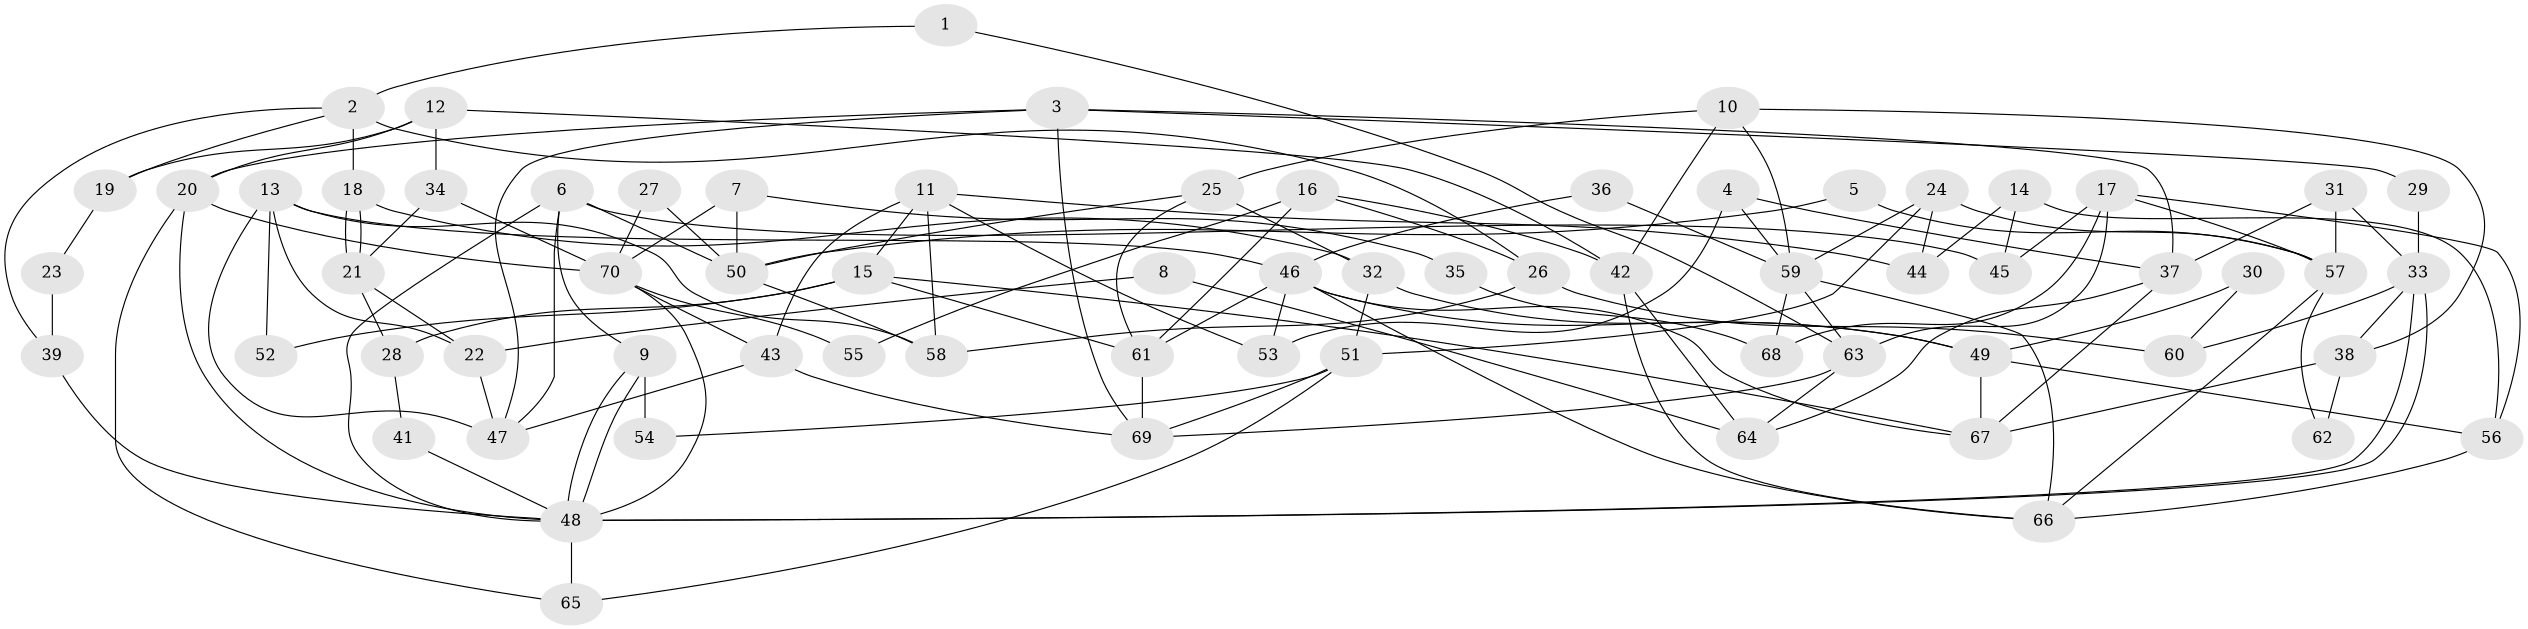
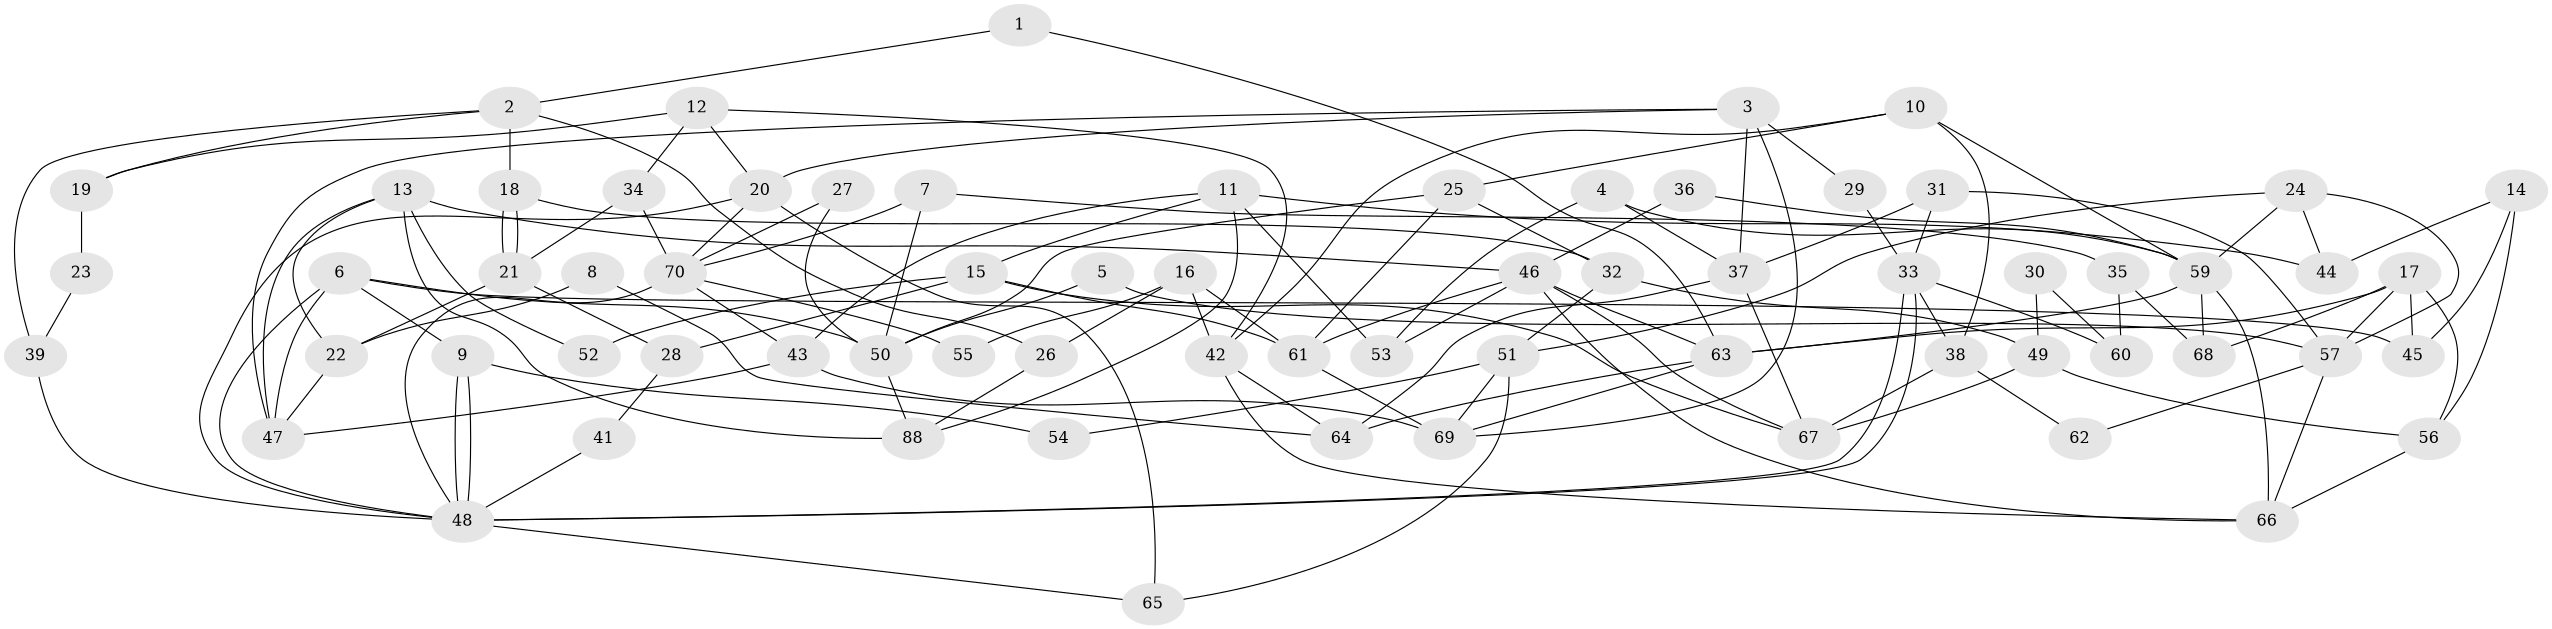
edge "46" -- "49": now "46" -- "63"
edge "26" -- "60": now "35" -- "60"
node "58": label "58" -> "88"
